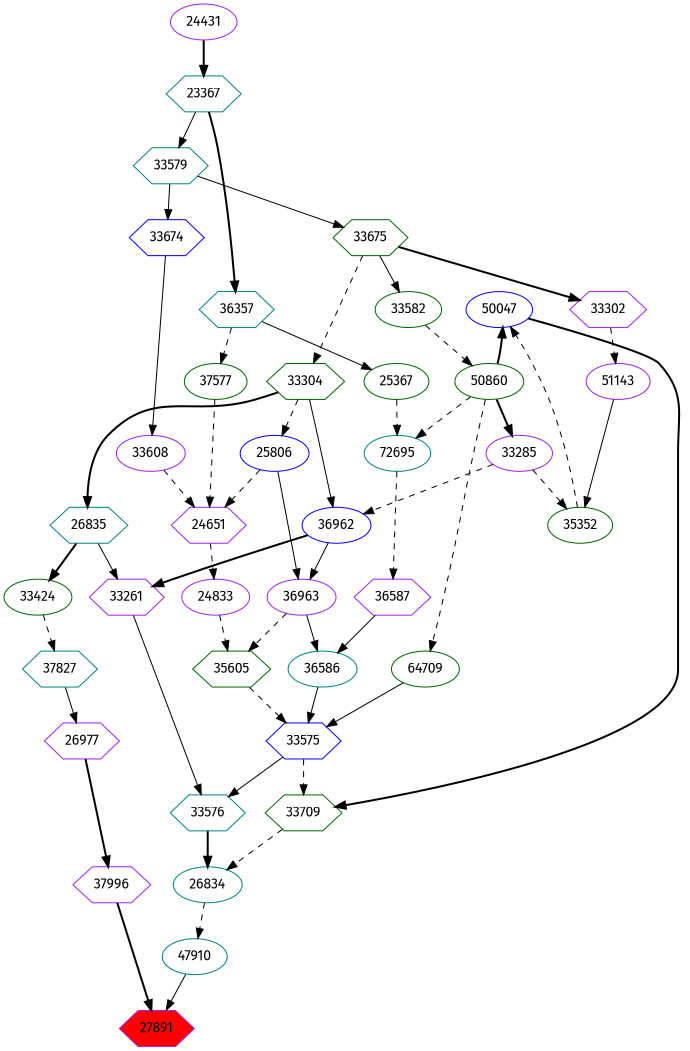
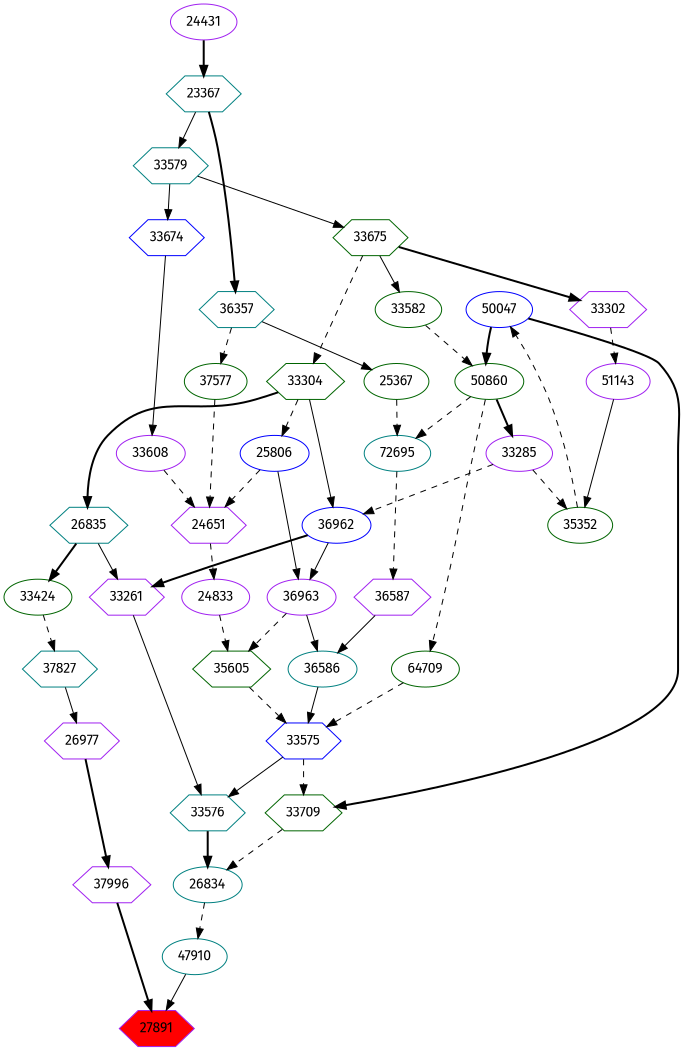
edge "50860" -> "50047": reversed
edge "64709" -> "33575": style solid -> dashed
